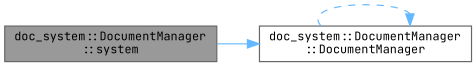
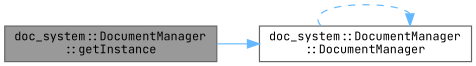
node "doc_system::DocumentManager ::system": label "doc_system::DocumentManager ::system" -> "doc_system::DocumentManager ::getInstance"
